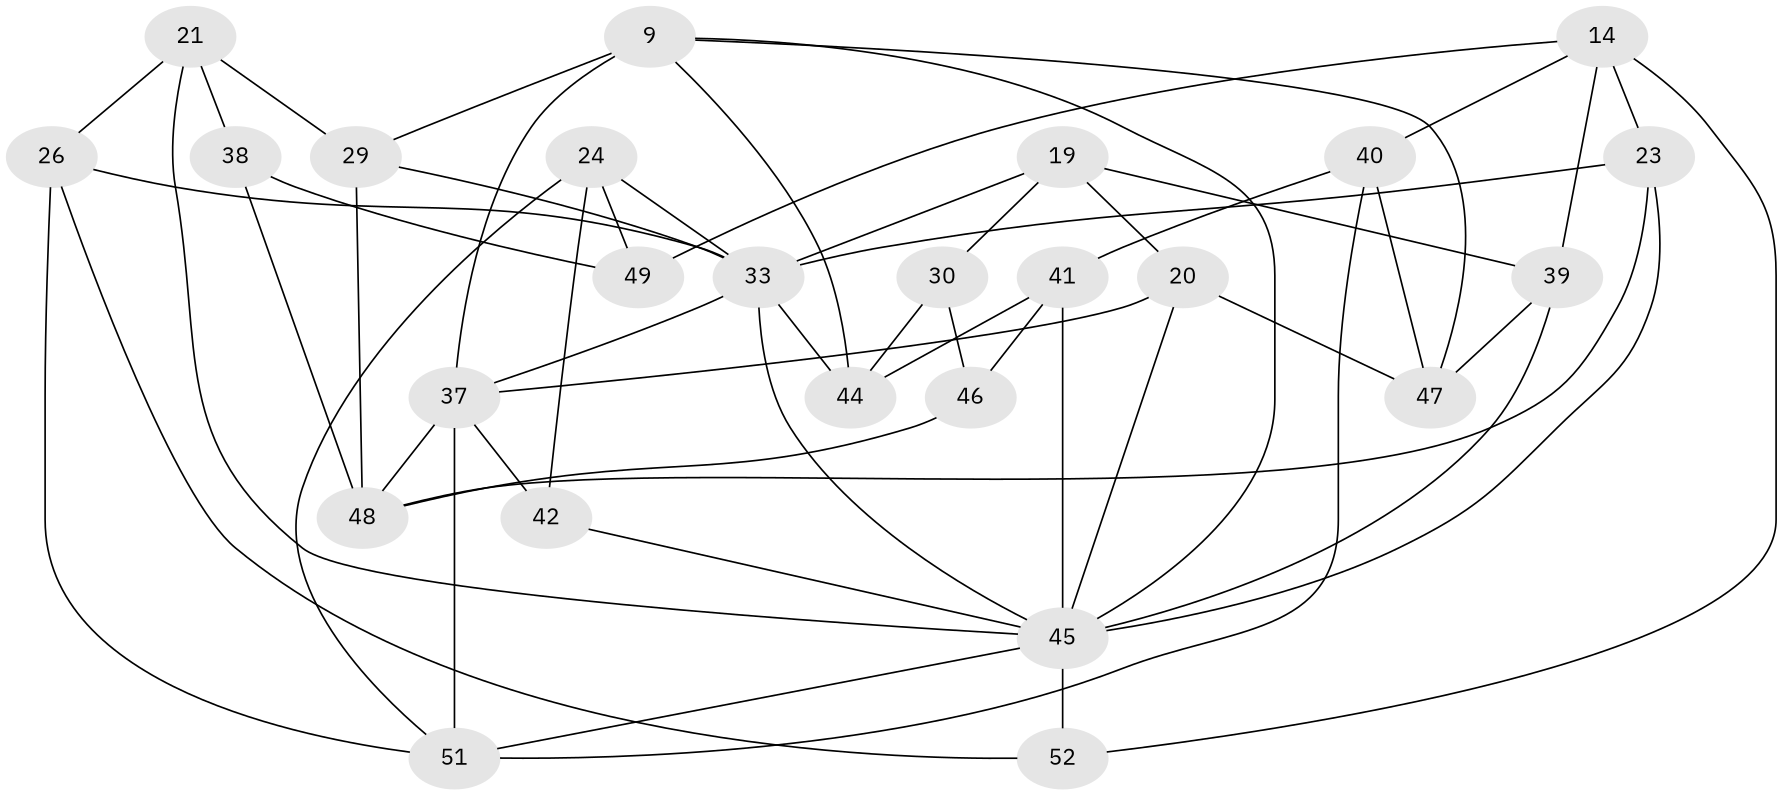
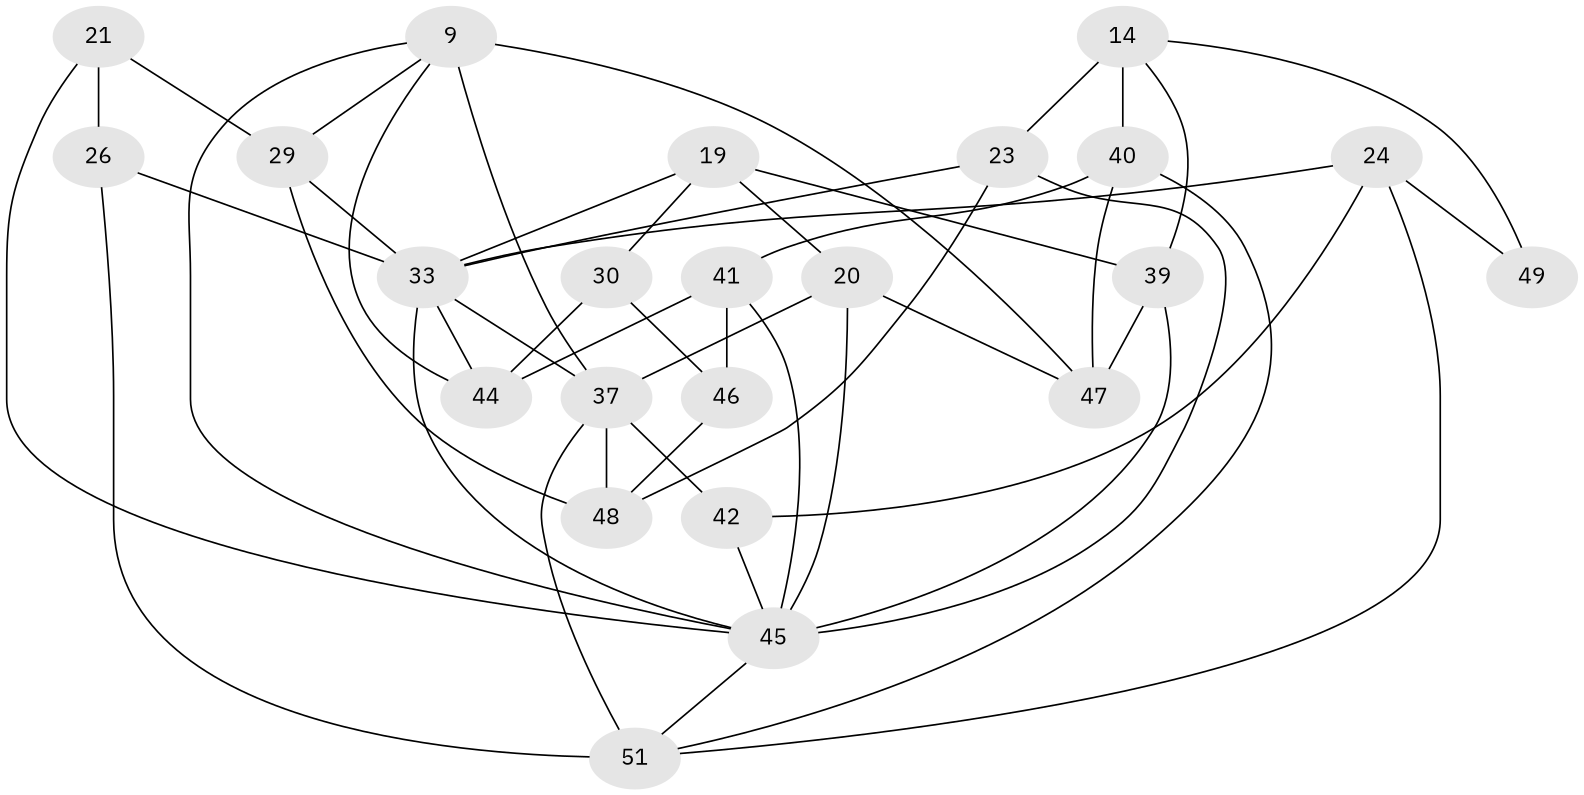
node "38": removed
node "52": removed
